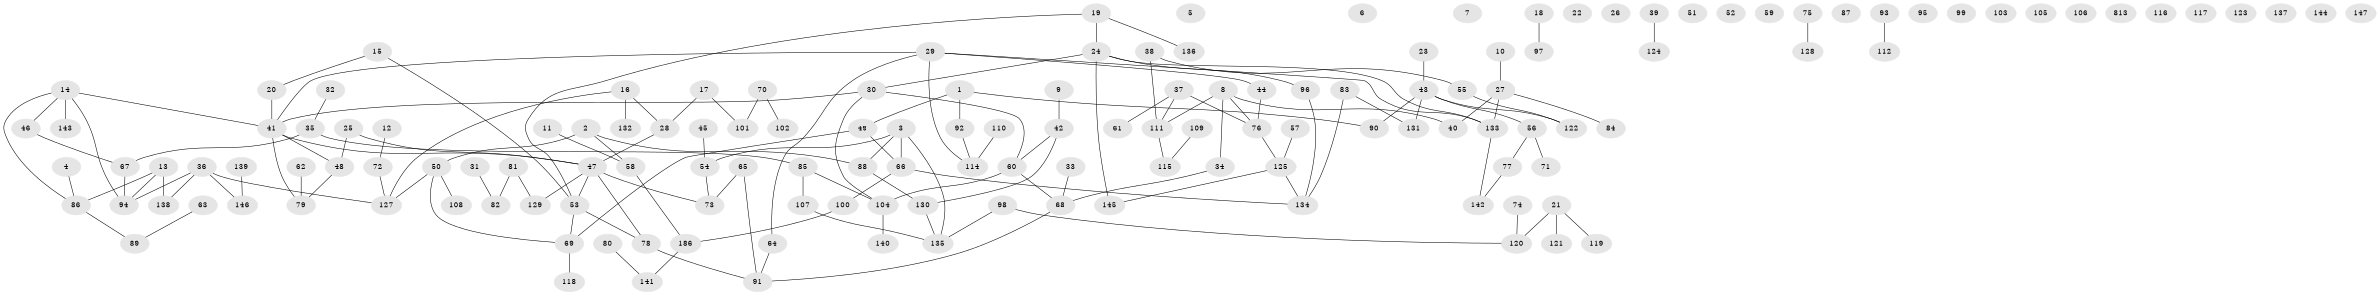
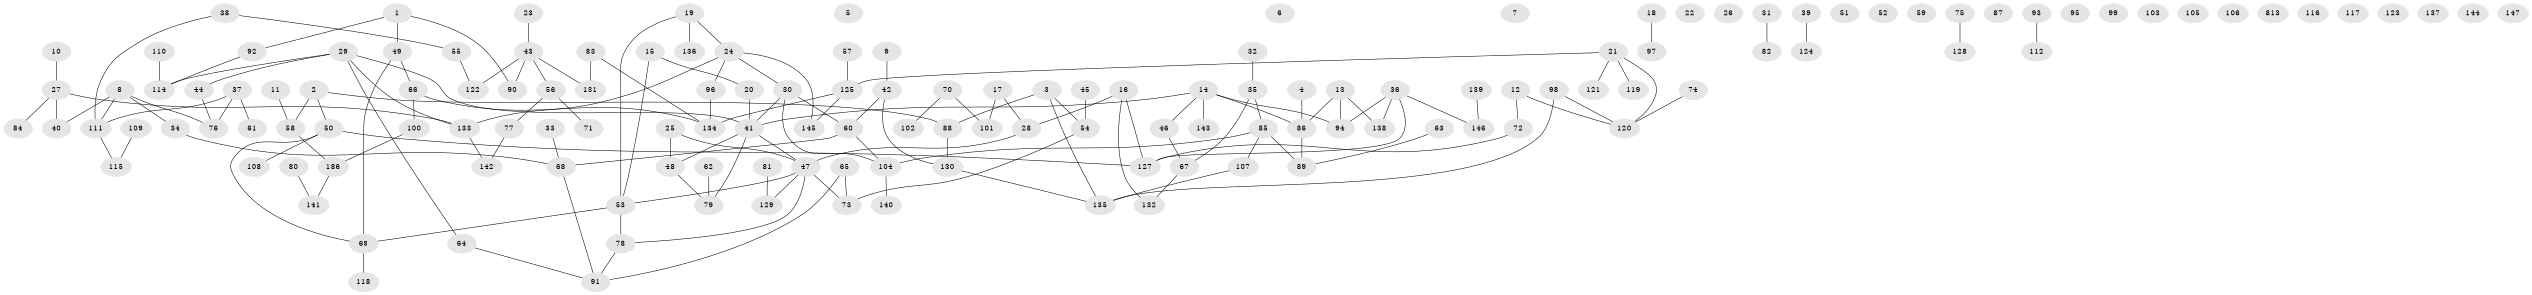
edge "12" -- "120": added
edge "3" -- "66": removed
edge "76" -- "125": now "21" -- "125"
edge "85" -- "89": added
edge "81" -- "82": removed
edge "67" -- "94": now "67" -- "132"
